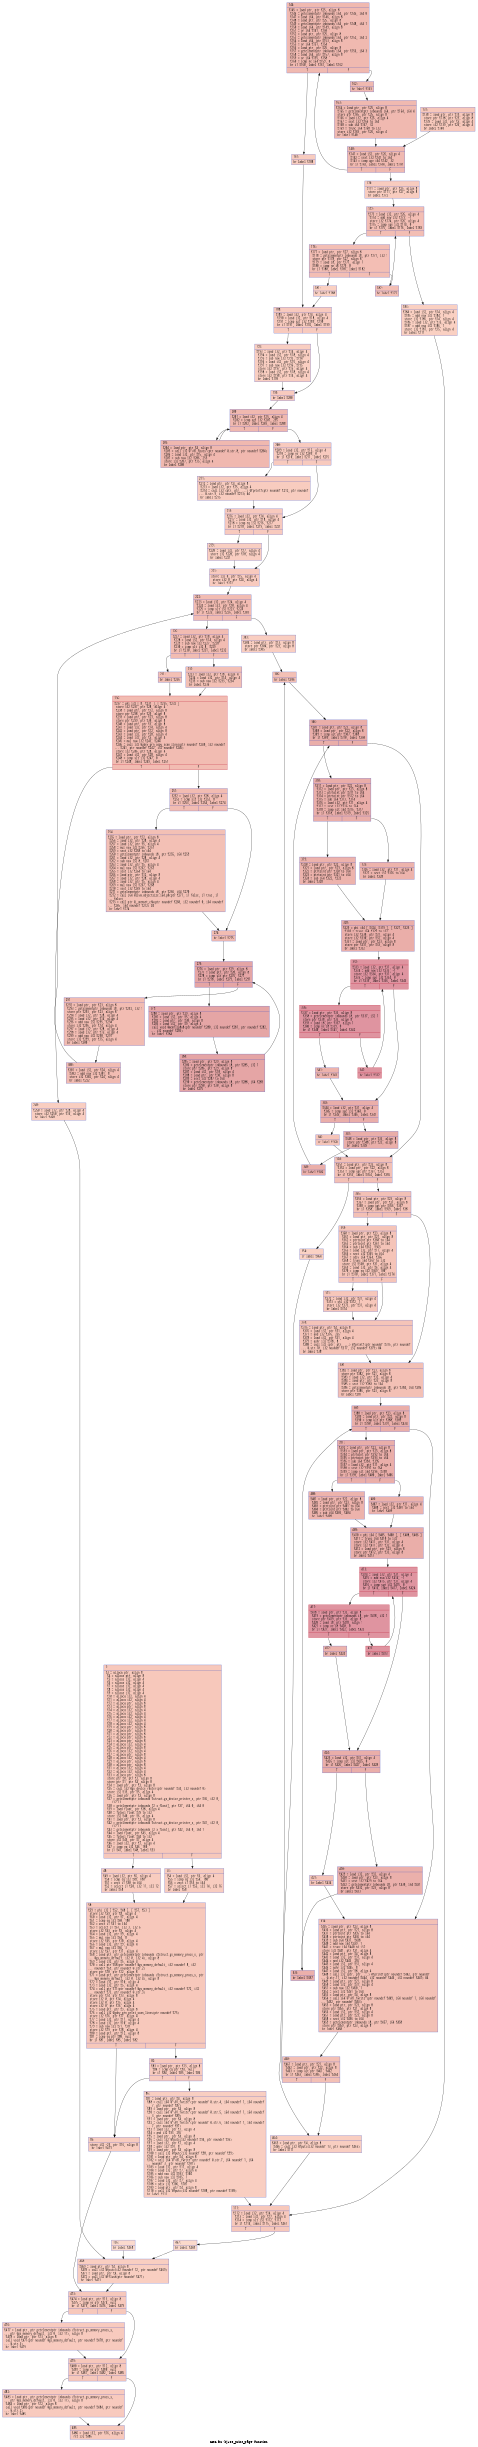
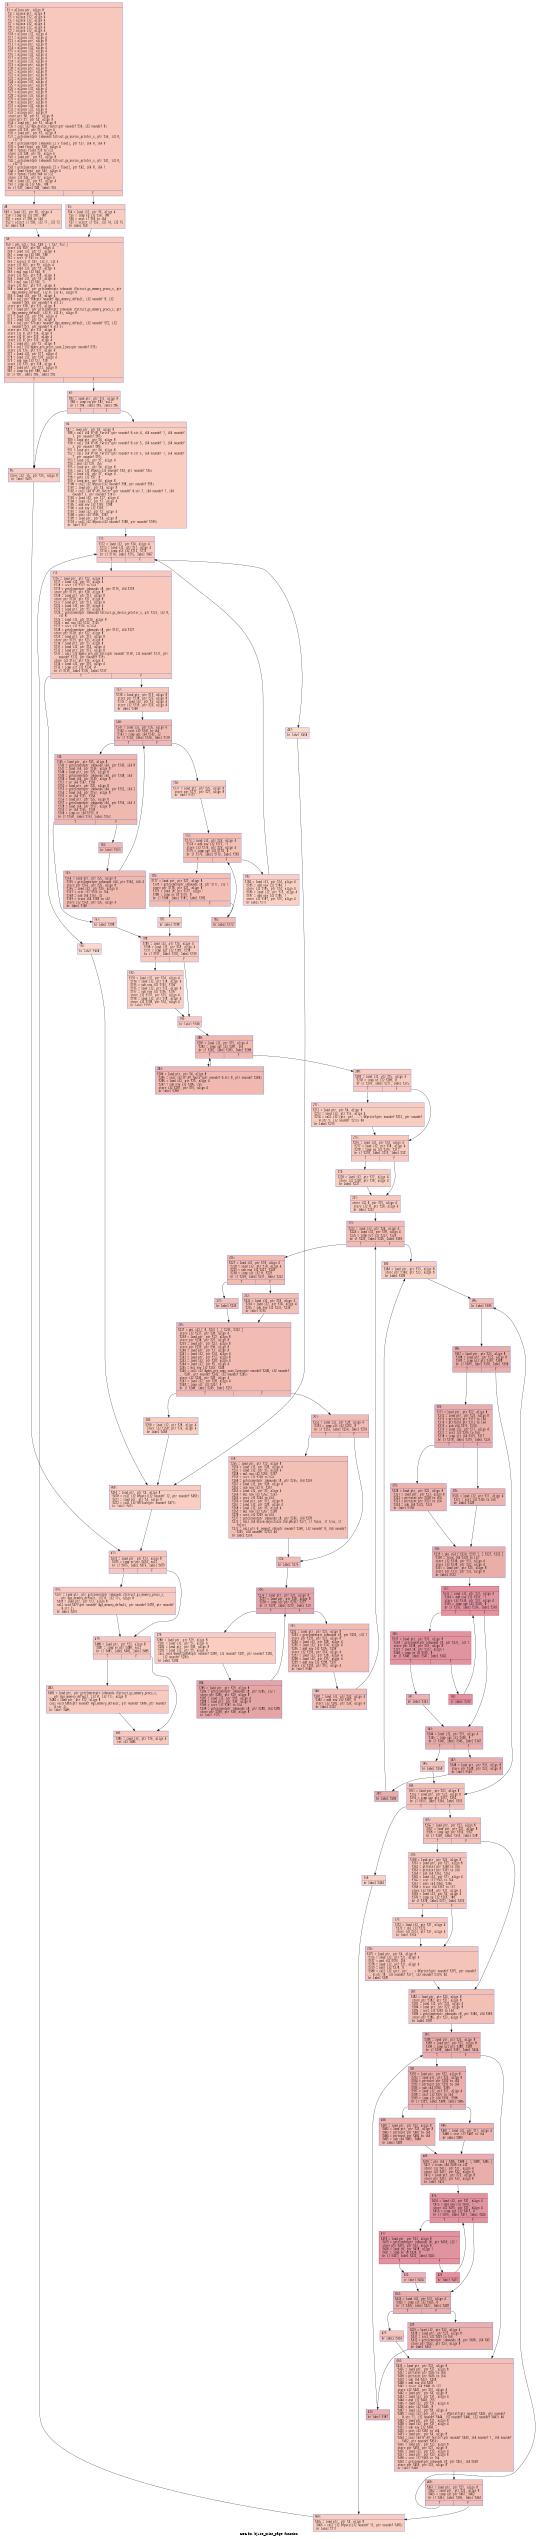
node "115:": added
node "236:": color #b70d28ff -> #3d50c3ff
edge "349:" -> "306:": now "349:" -> "303:"
node "279:": fillcolor #c5333470 -> #f2907270
